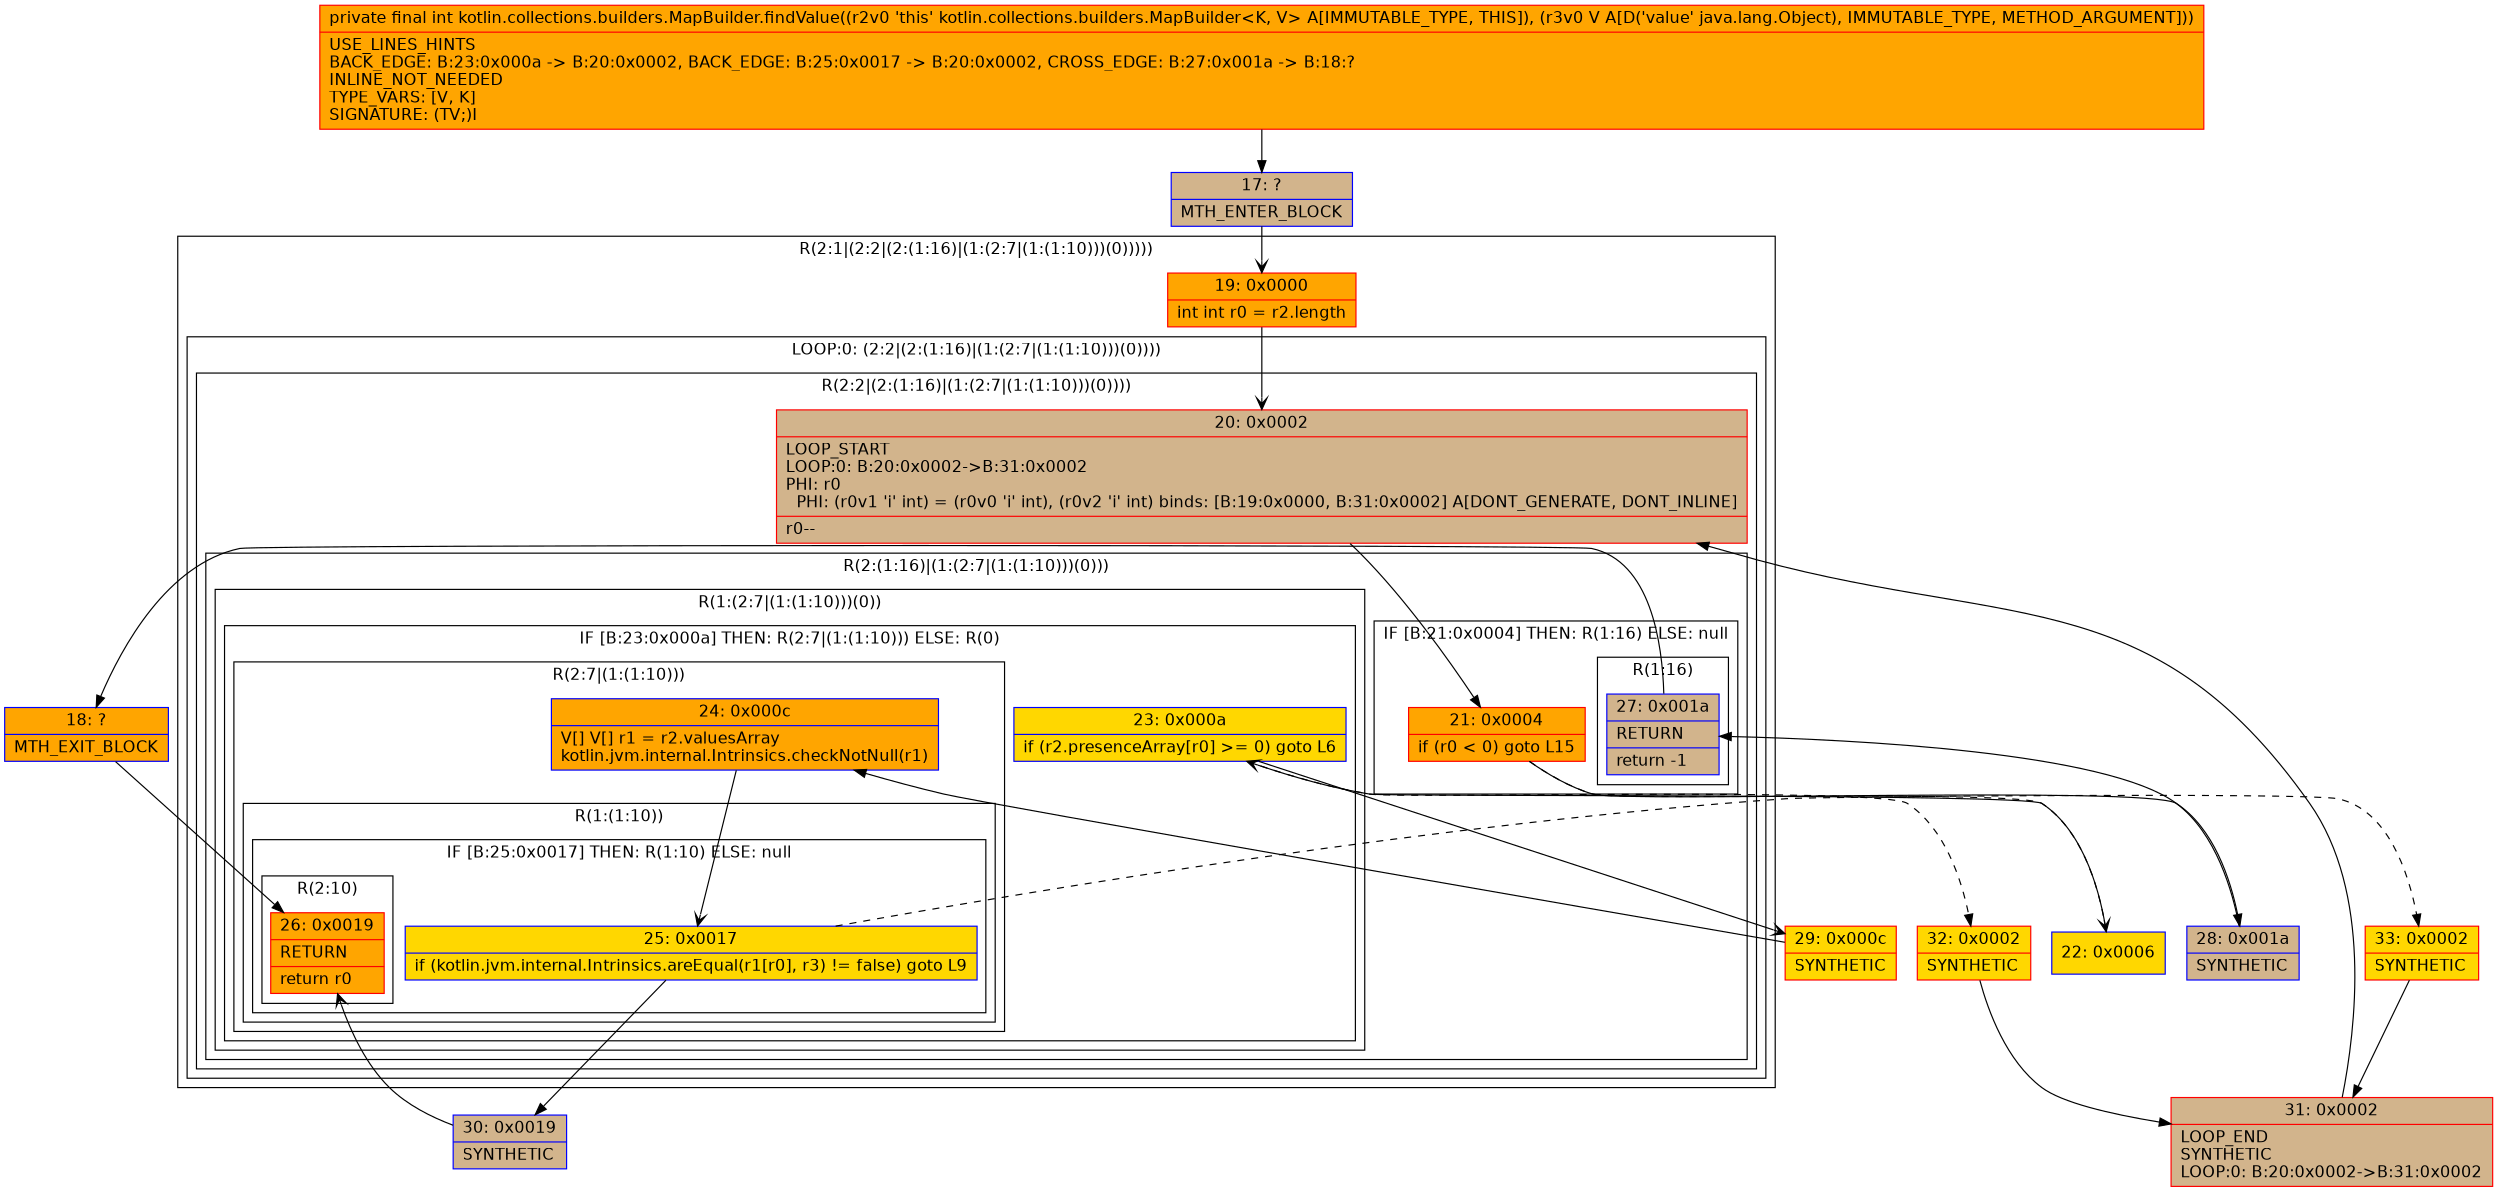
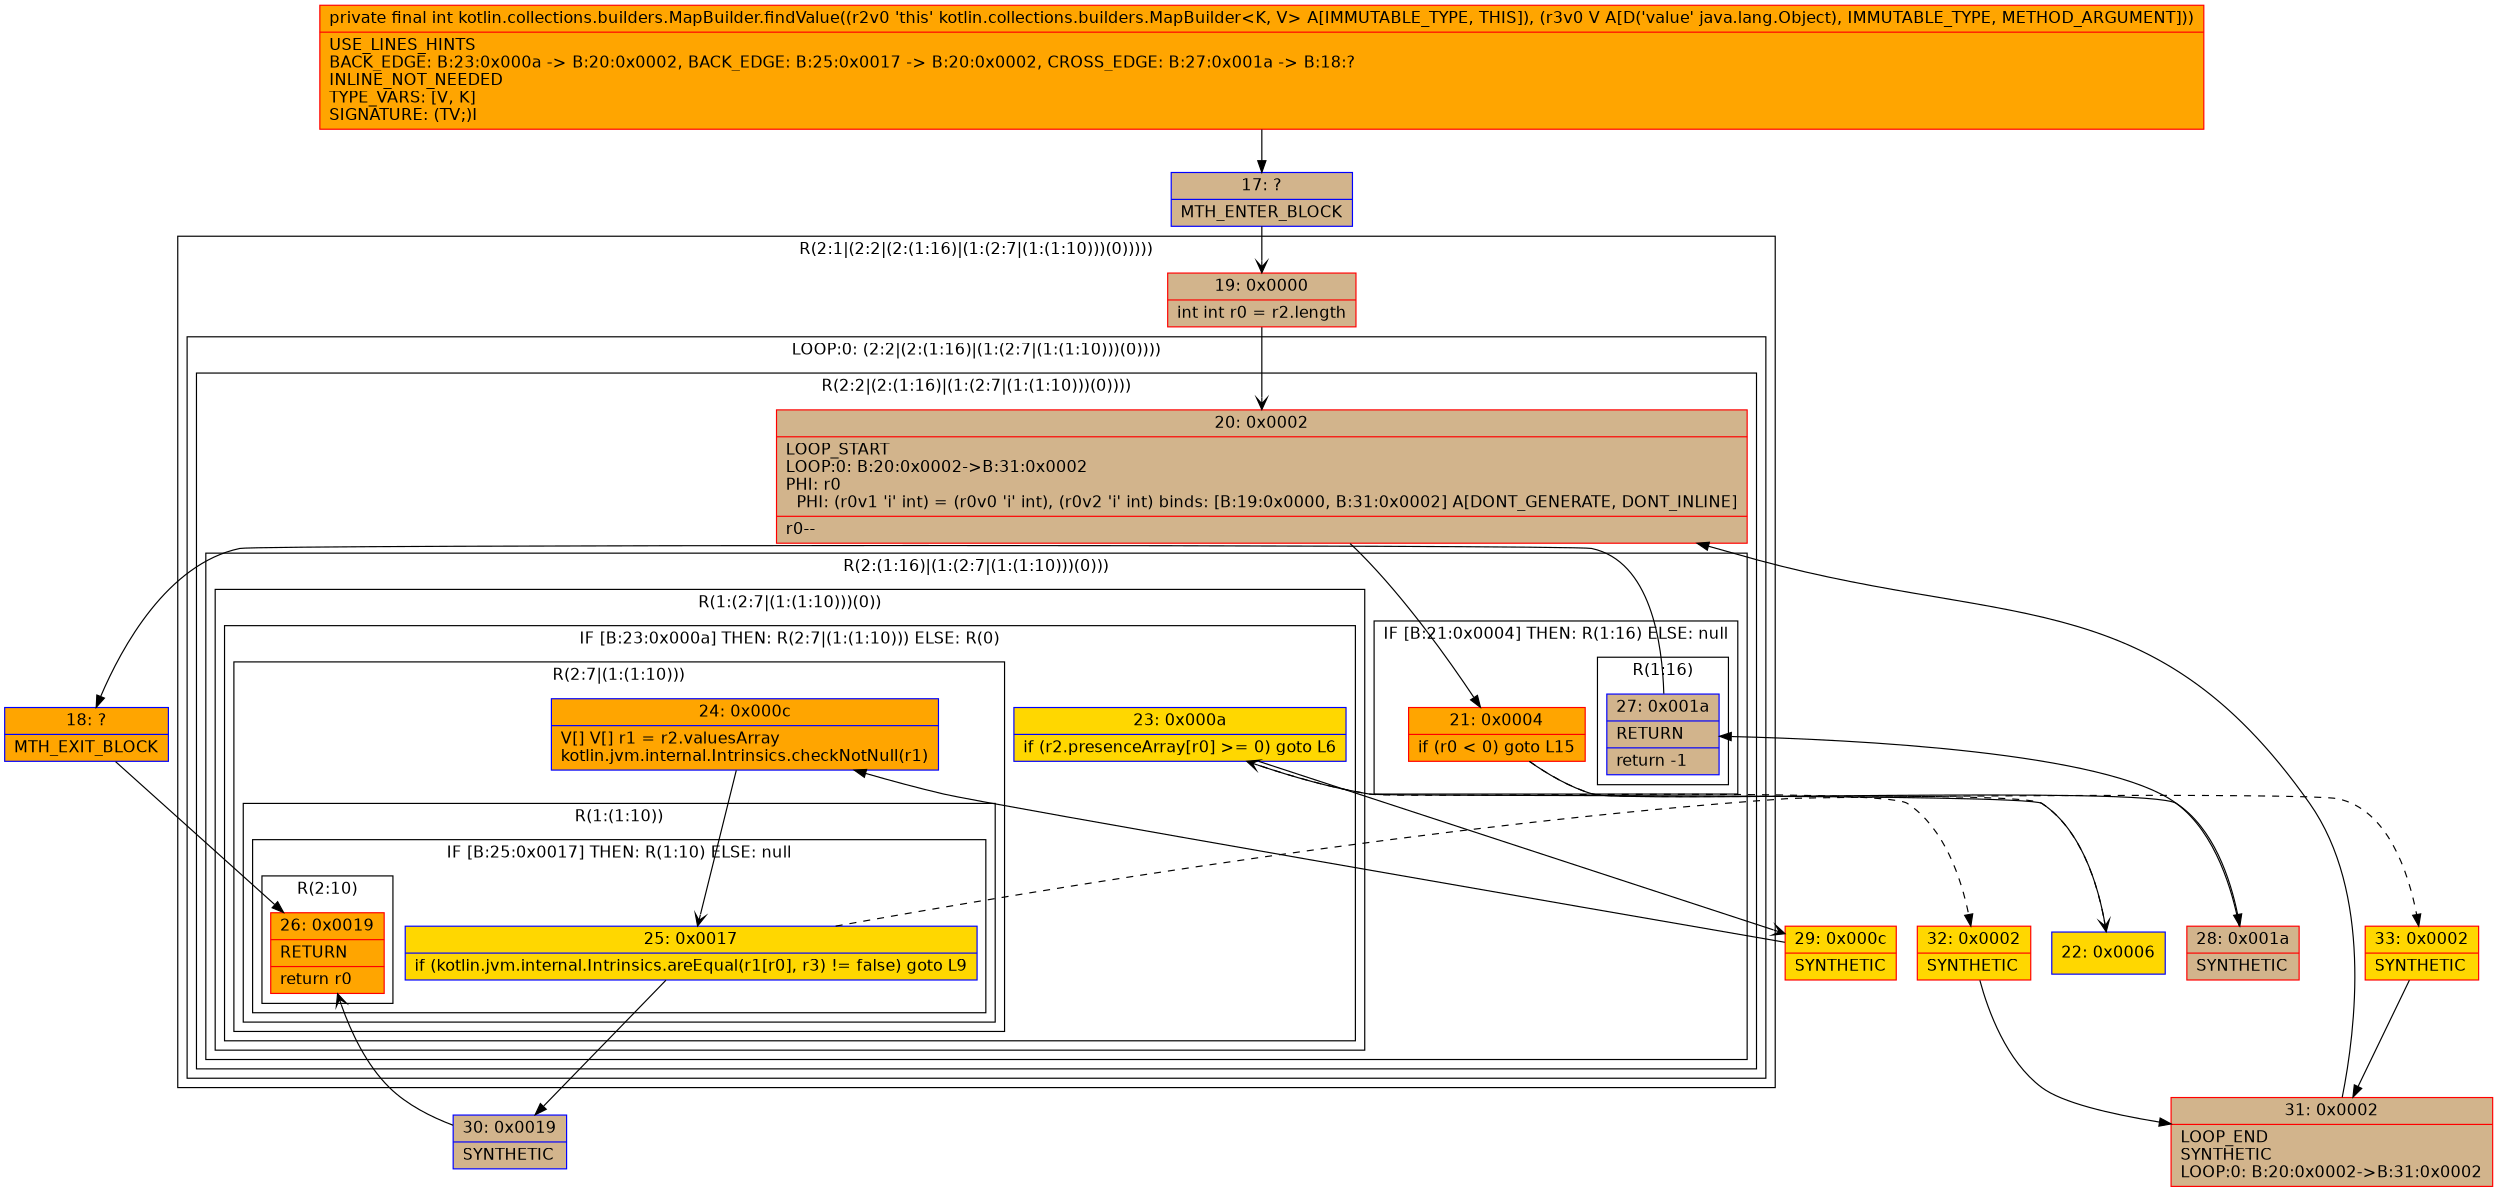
node "19: 0x0000": fillcolor orange -> tan
node "28: 0x001a": color blue -> red
